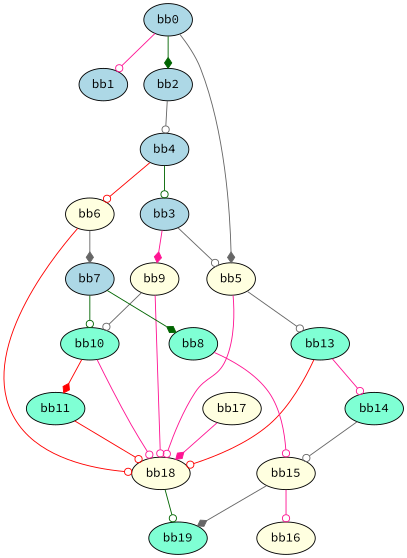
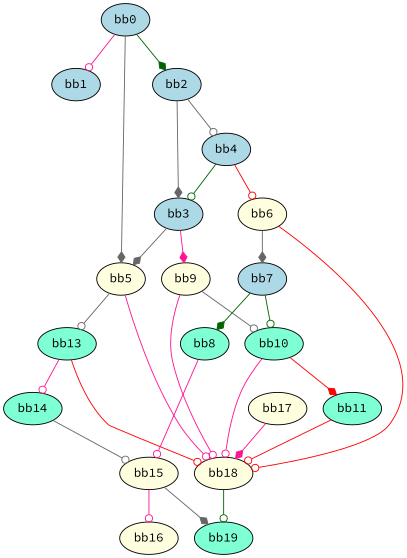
edge "bb2" -> "bb3": added
edge "bb3" -> "bb5": arrowhead odot -> diamond
